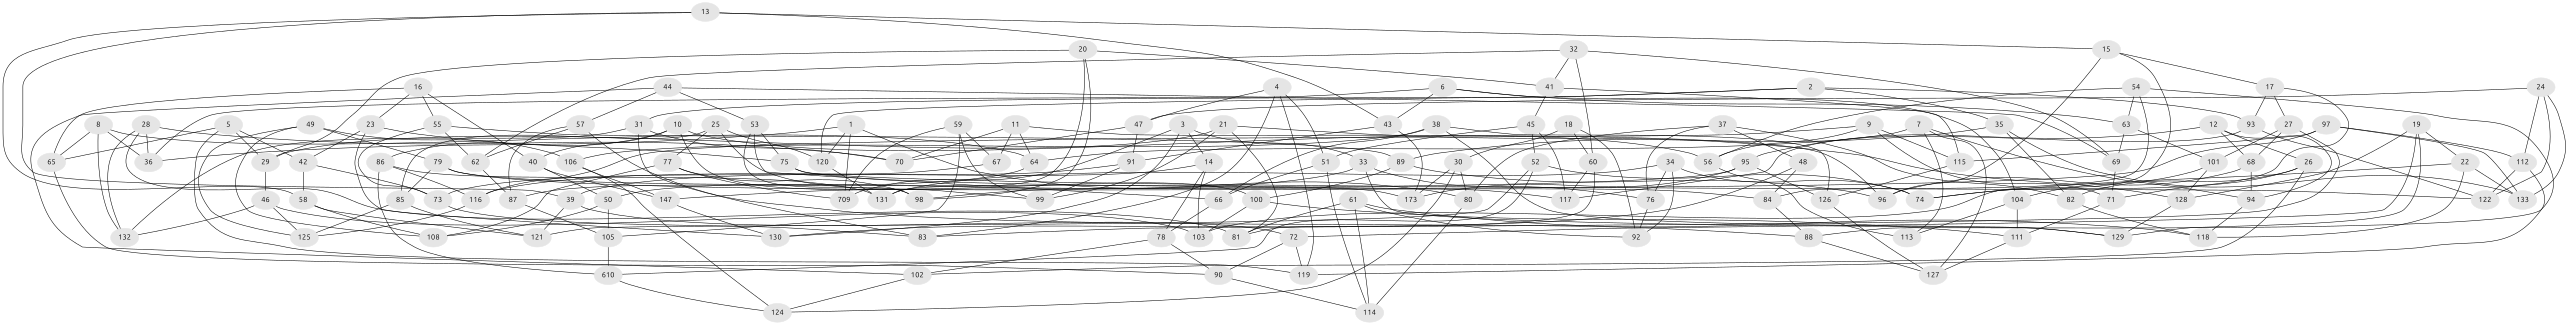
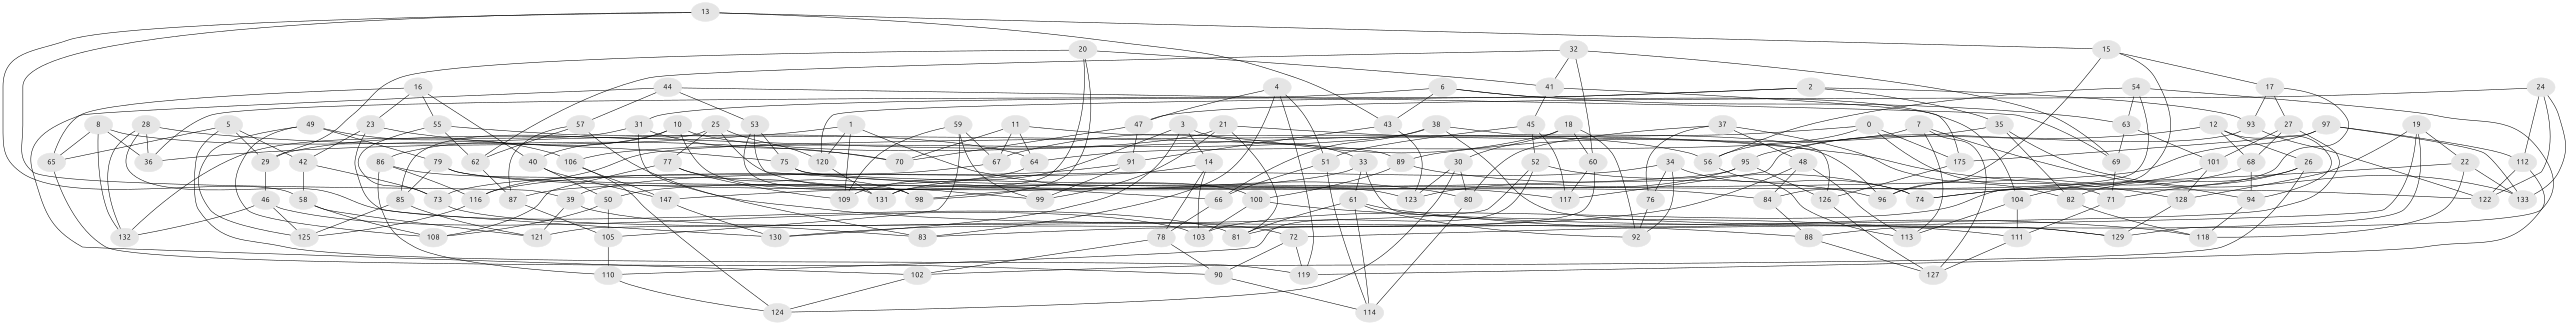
node "9": label "9" -> "0"
edge "18" -- "67": added
node "115": label "115" -> "175"
edge "33" -- "76": now "33" -- "61"
node "709": label "709" -> "109"
node "173": label "173" -> "123"
edge "48" -- "113": added
node "610": label "610" -> "110"
